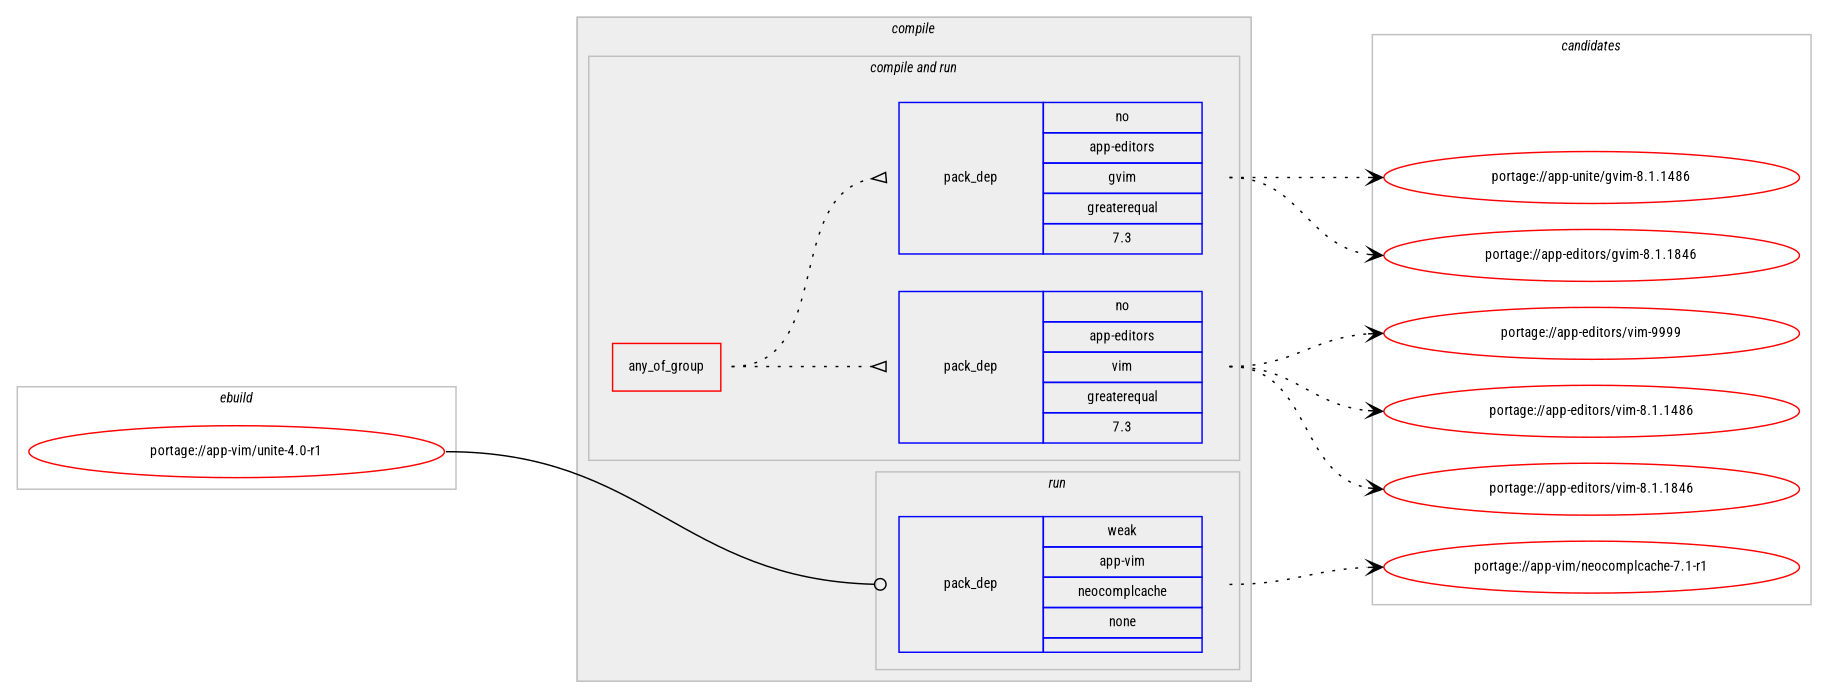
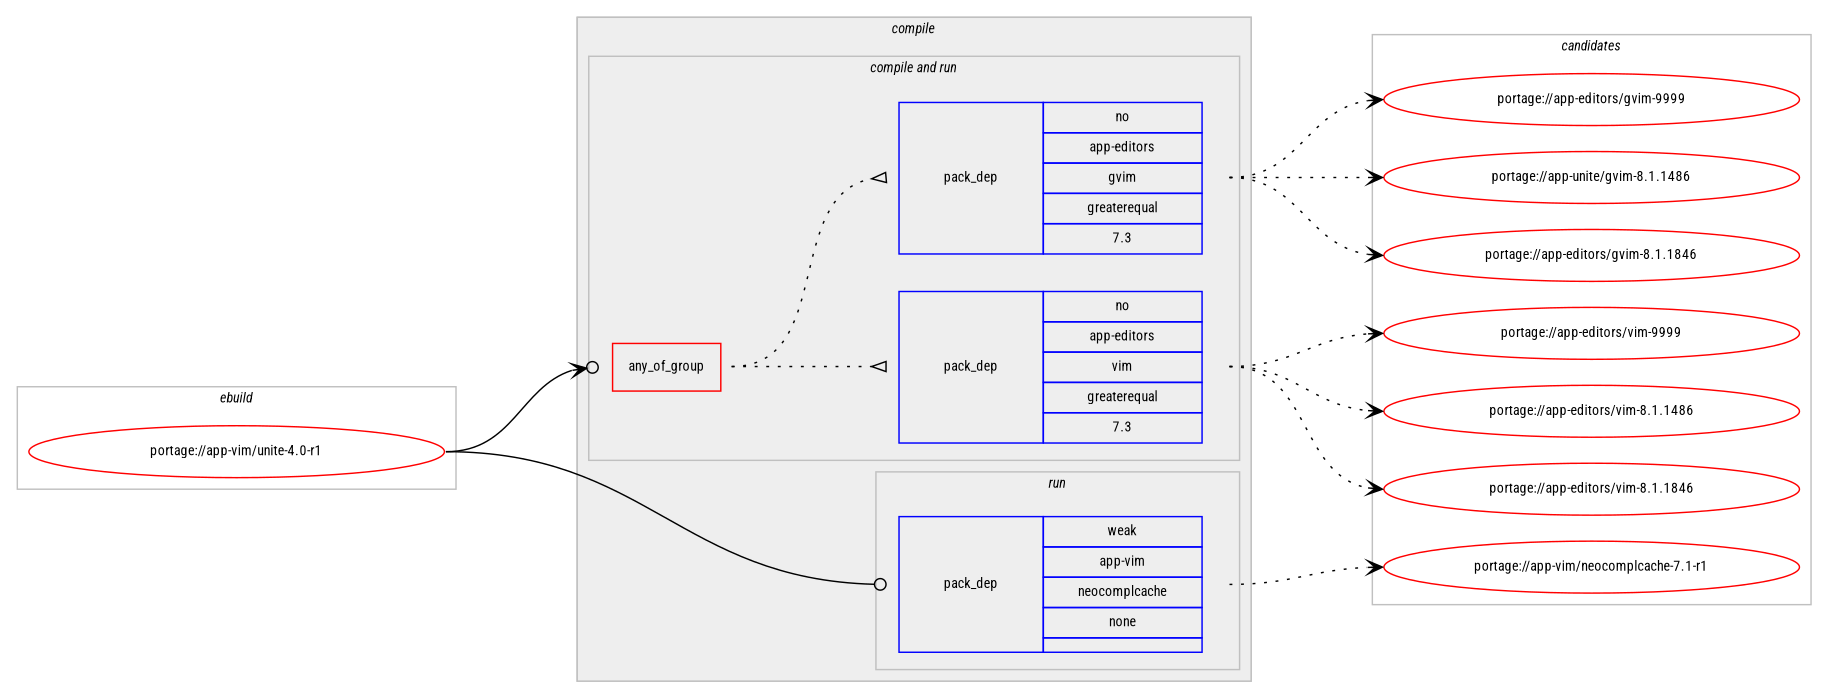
node "portage://app-editors/gvim-9999": added
edge "portage://app-vim/unite-4.0-r1" -> "any_of_group": added
